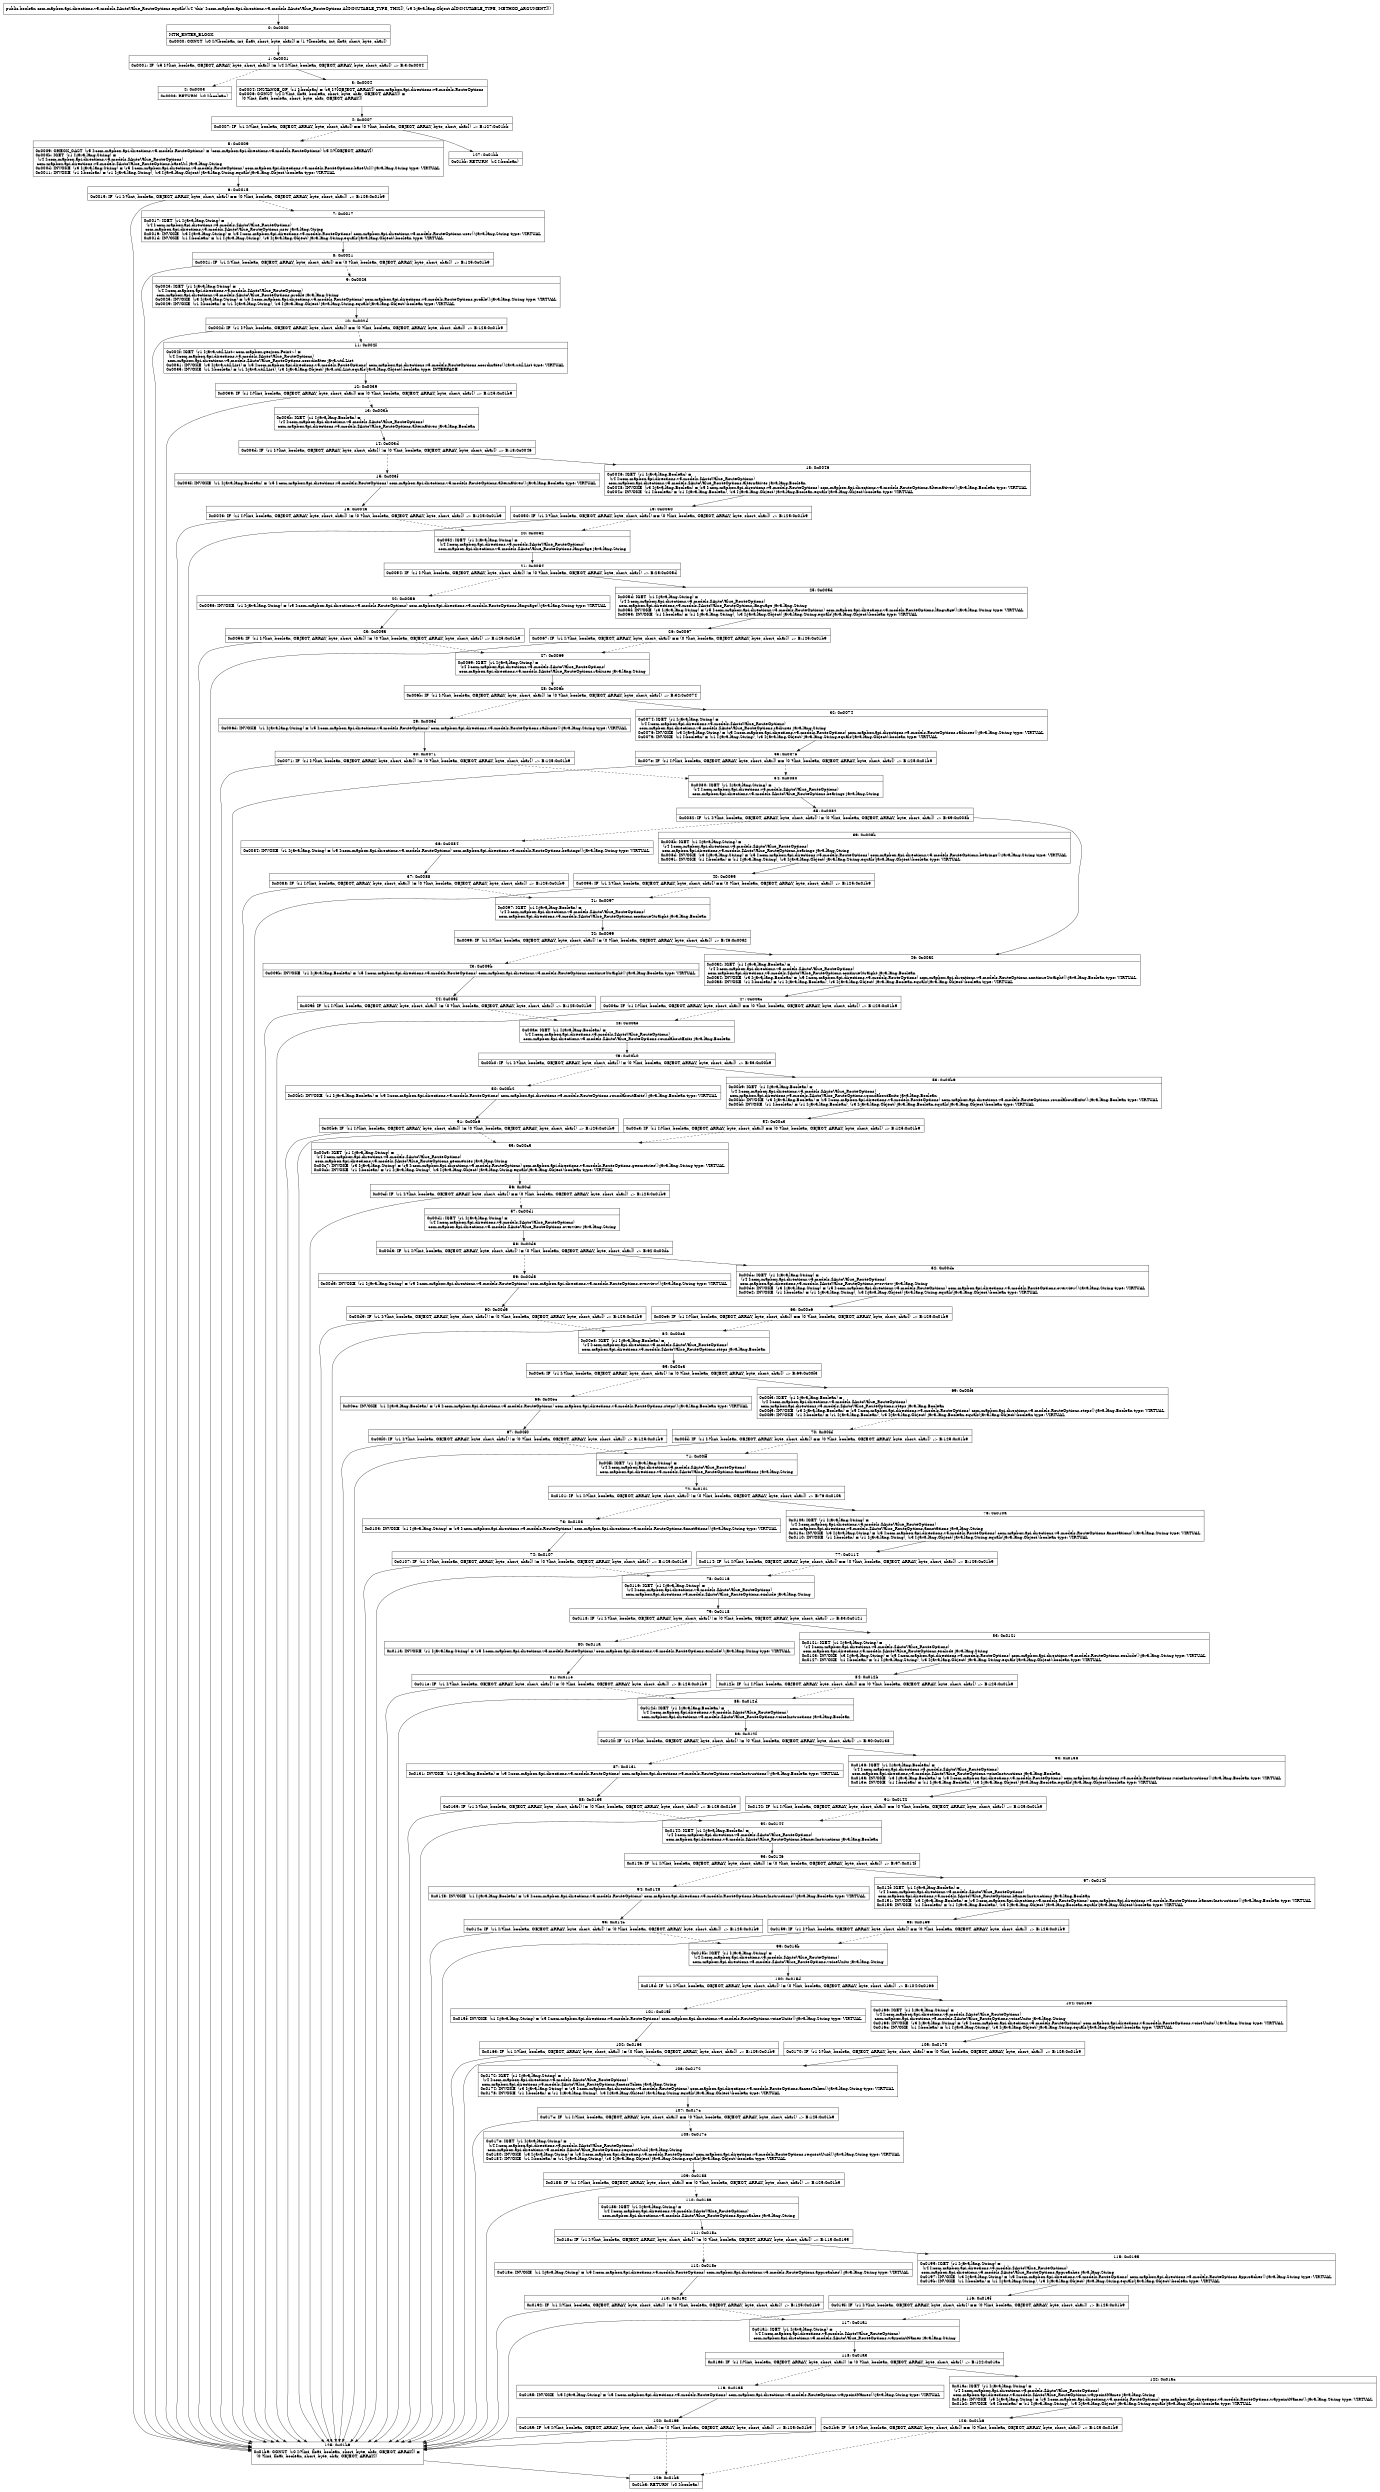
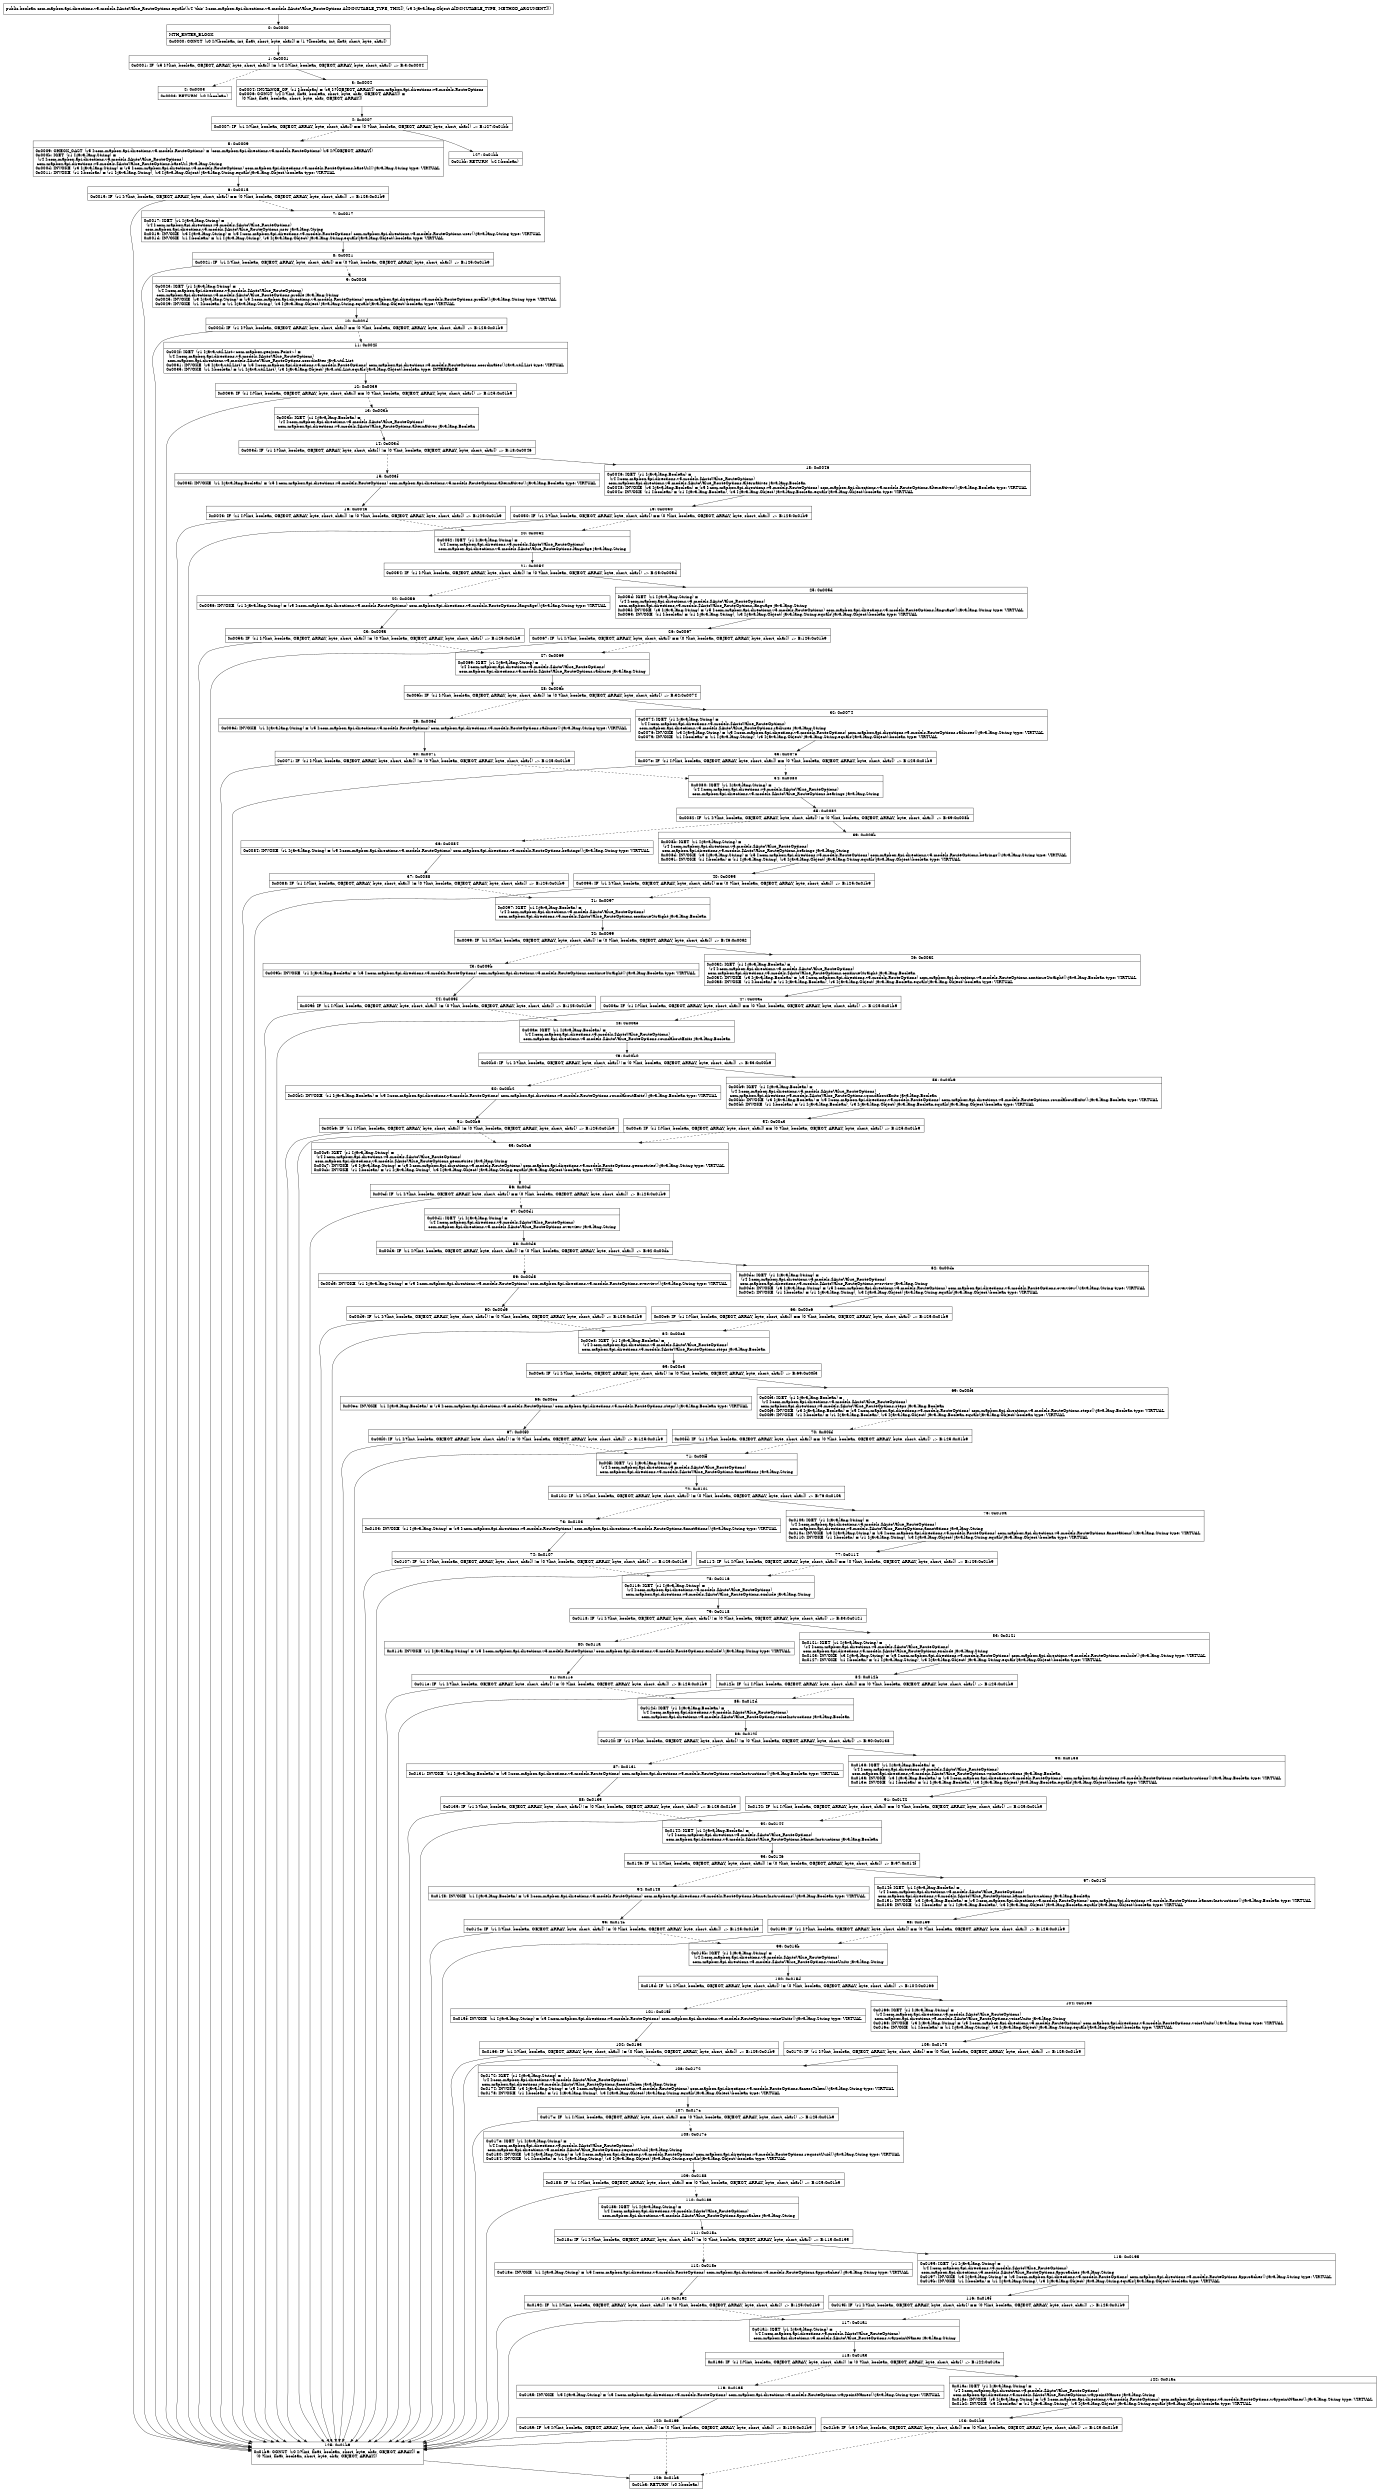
edge "35: 0x0082" -> "46: 0x00a2": now "35: 0x0082" -> "39: 0x008b"
